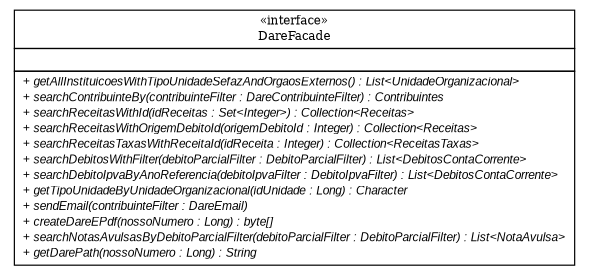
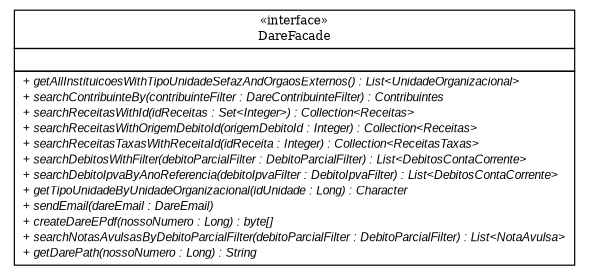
node "DareFacade": text "+ sendEmail(contribuinteFilter : DareEmail)" -> "+ sendEmail(dareEmail : DareEmail)"
